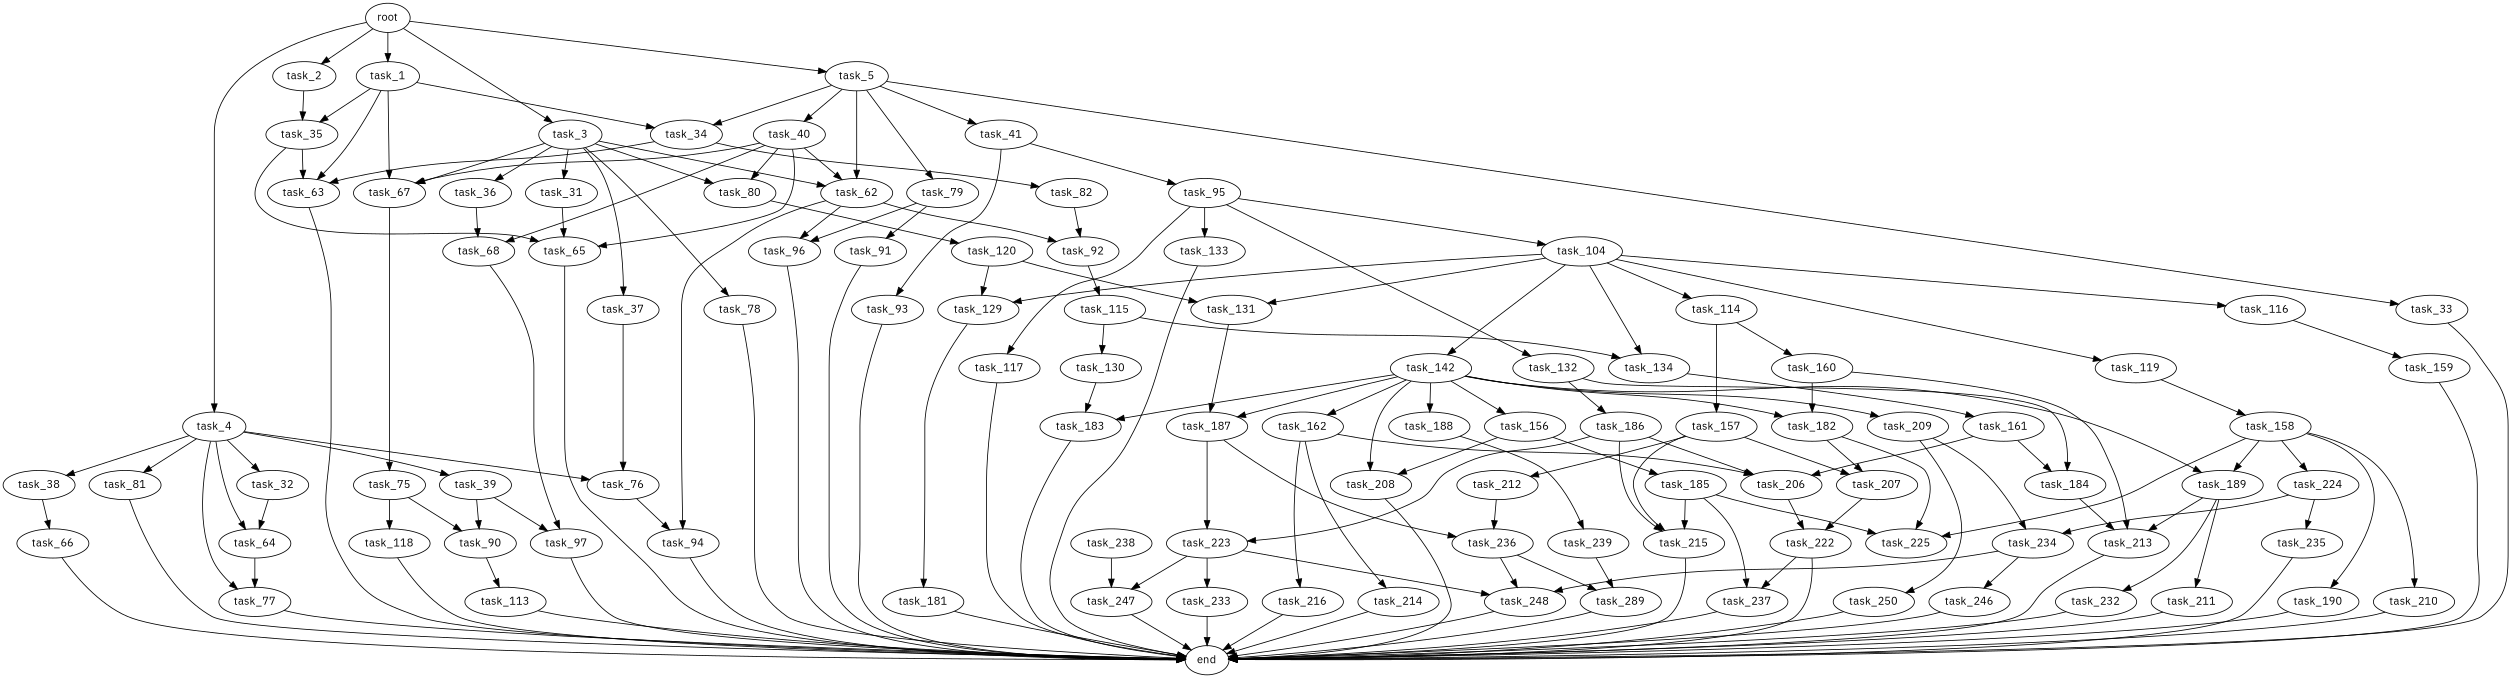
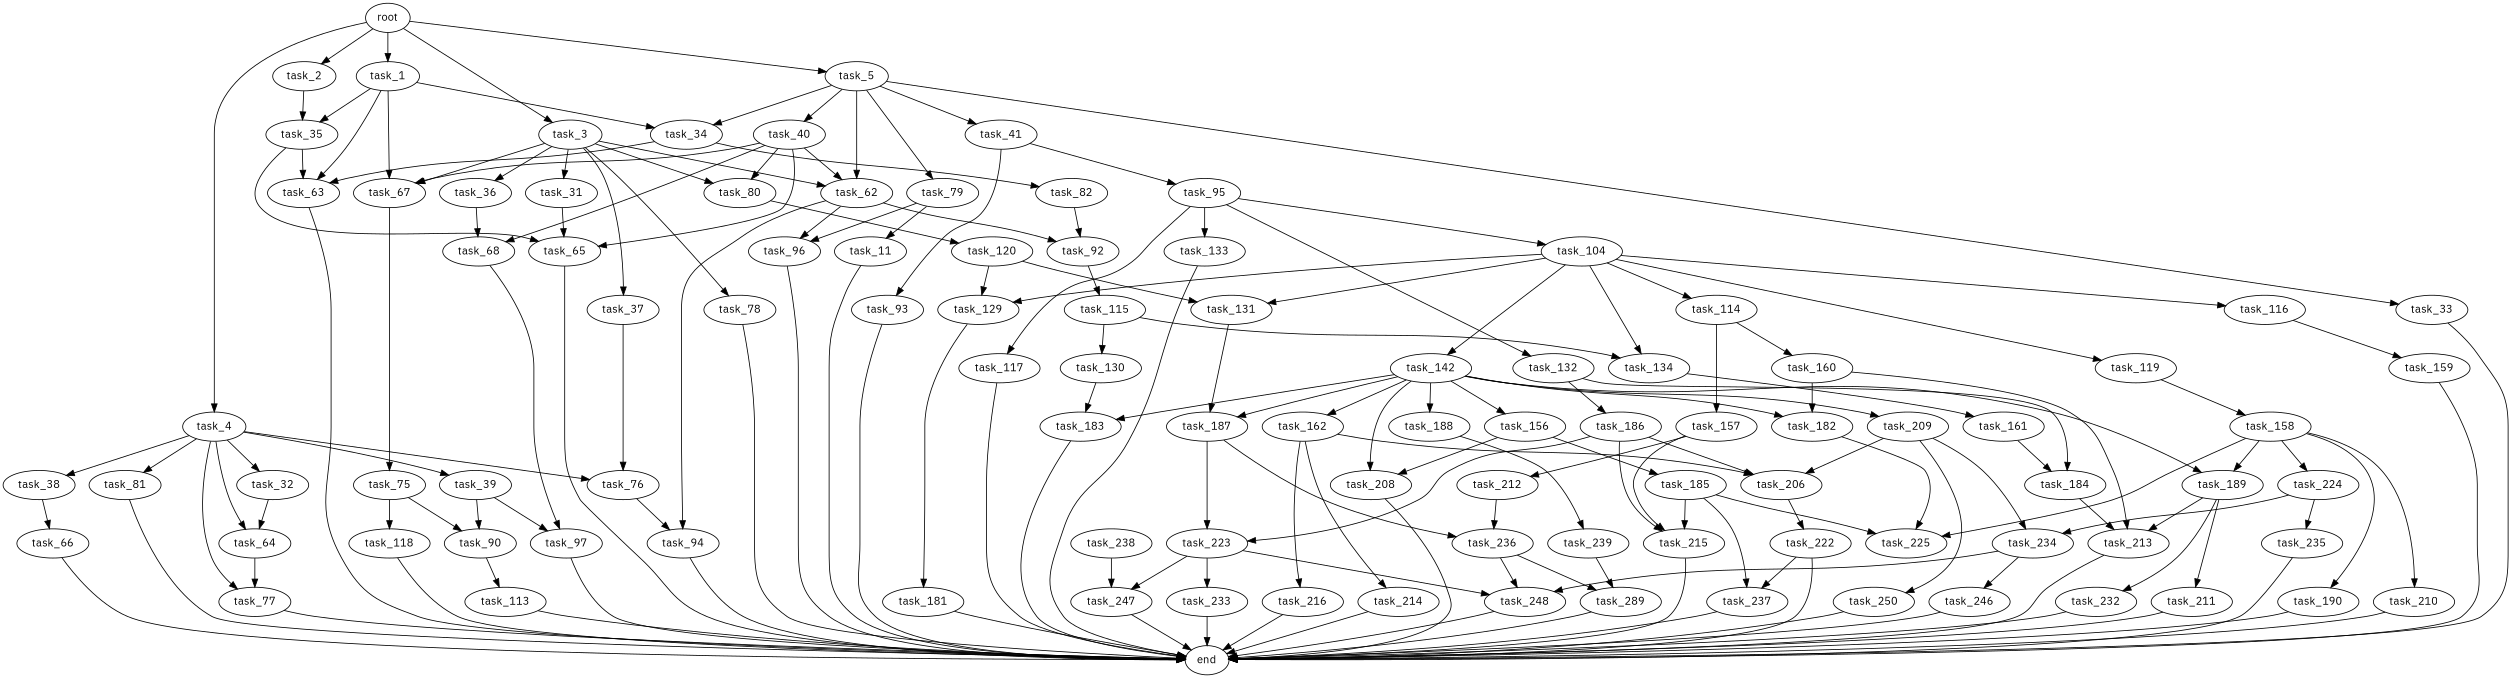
node "task_91": label "task_91" -> "task_11"
edge "task_161" -> "task_206": now "task_209" -> "task_206"
node "task_207": removed
